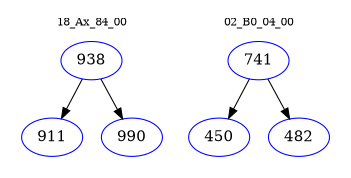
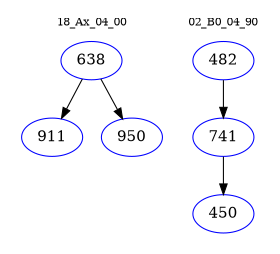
cluster "18_Ax_84_00": label "18_Ax_84_00" -> "18_Ax_04_00"
cluster "02_B0_04_00": label "02_B0_04_00" -> "02_B0_04_90"
node "938": label "938" -> "638"
edge "741" -> "482": reversed
node "990": label "990" -> "950"
